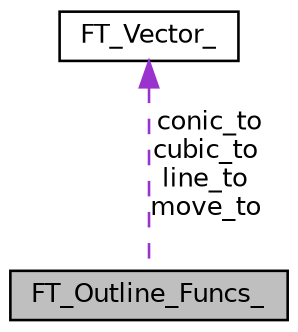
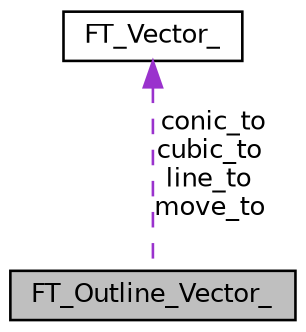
node "FT_Outline_Funcs_": label "FT_Outline_Funcs_" -> "FT_Outline_Vector_"
